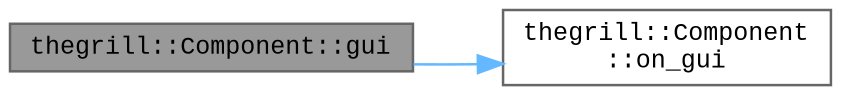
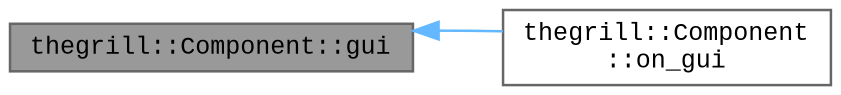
edge "thegrill::Component::gui" -> "thegrill::Component ::on_gui": reversed
